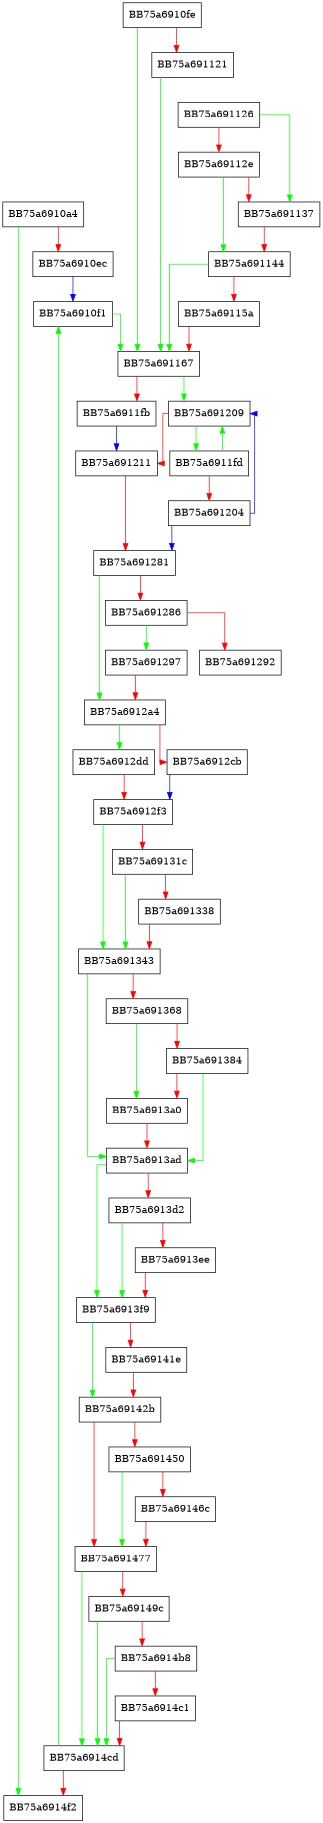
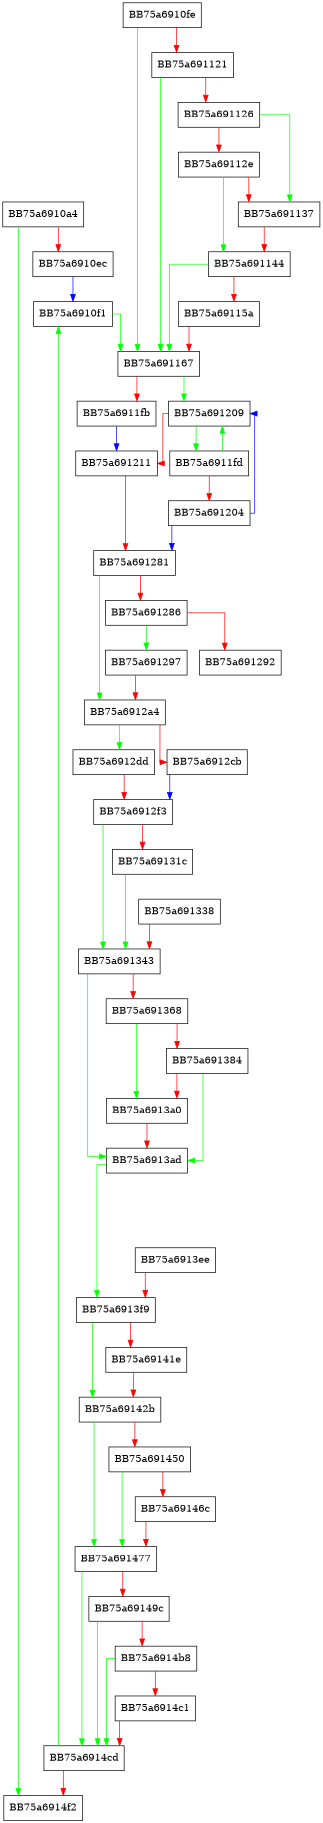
edge "BB75a691121" -> "BB75a691126": added
edge "BB75a69131c" -> "BB75a691338": removed
node "BB75a6913d2": removed
edge "BB75a69142b" -> "BB75a691477": color red -> green
